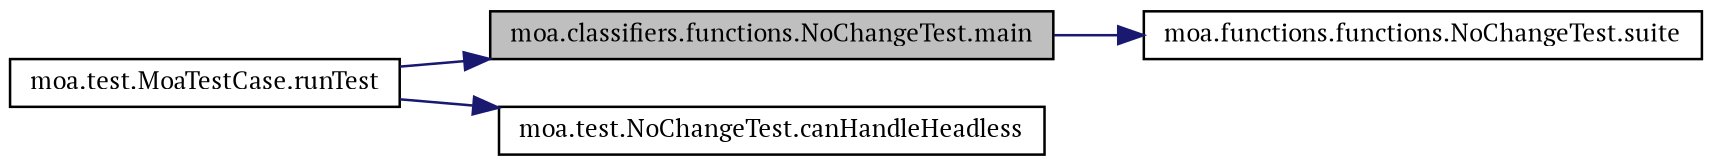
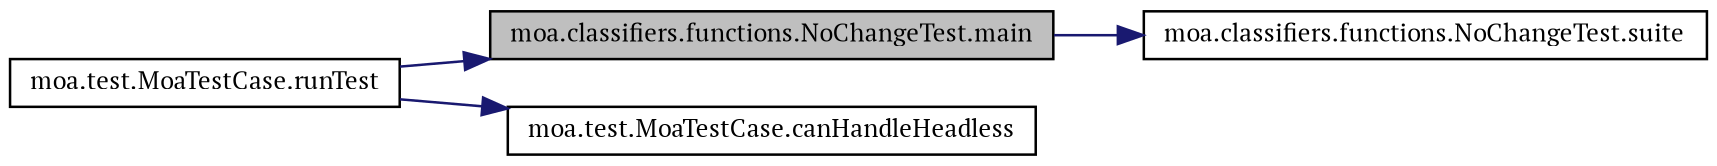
node "moa.functions.functions.NoChangeTest.suite": label "moa.functions.functions.NoChangeTest.suite" -> "moa.classifiers.functions.NoChangeTest.suite"
node "moa.test.NoChangeTest.canHandleHeadless": label "moa.test.NoChangeTest.canHandleHeadless" -> "moa.test.MoaTestCase.canHandleHeadless"
